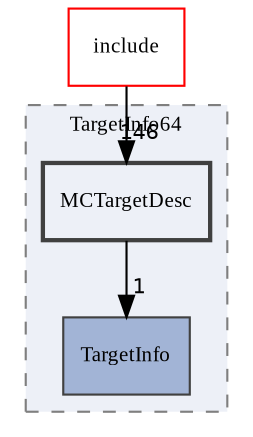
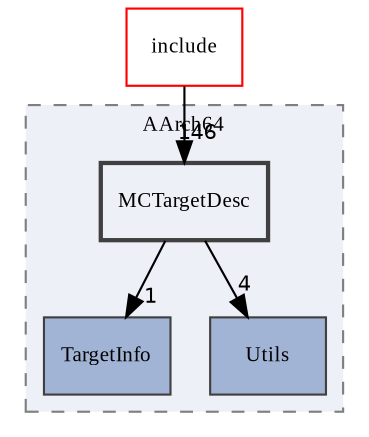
cluster "TargetInfo64": label "TargetInfo64" -> "AArch64"
node "Utils": added
